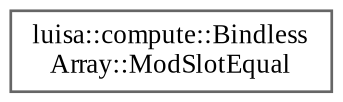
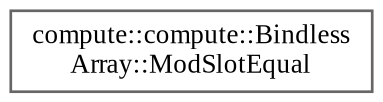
node "luisa::compute::Bindless Array::ModSlotEqual": label "luisa::compute::Bindless Array::ModSlotEqual" -> "compute::compute::Bindless Array::ModSlotEqual"
